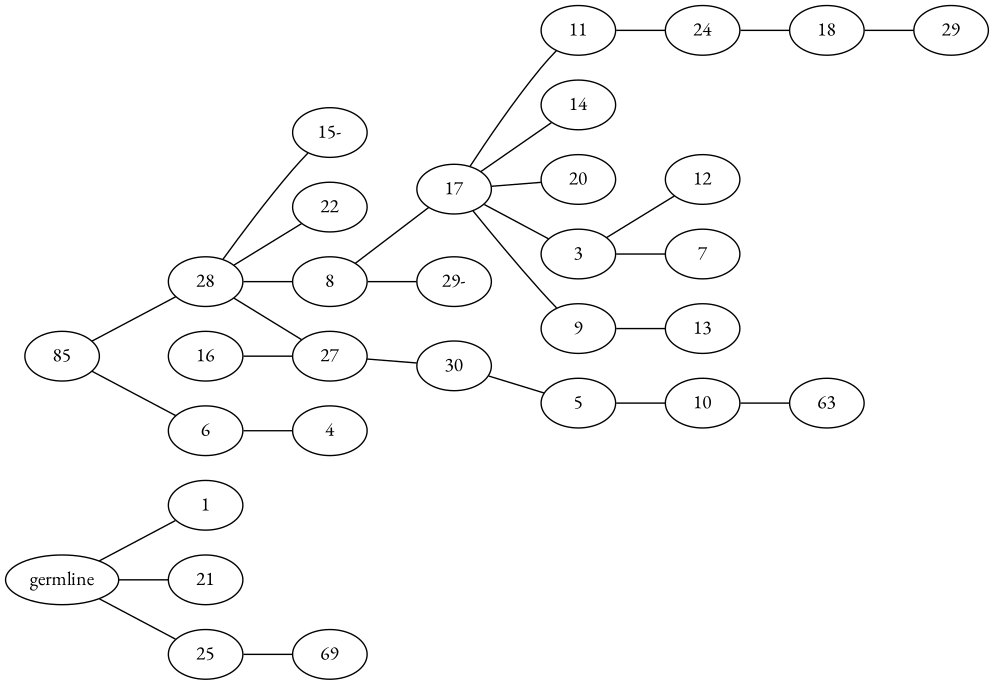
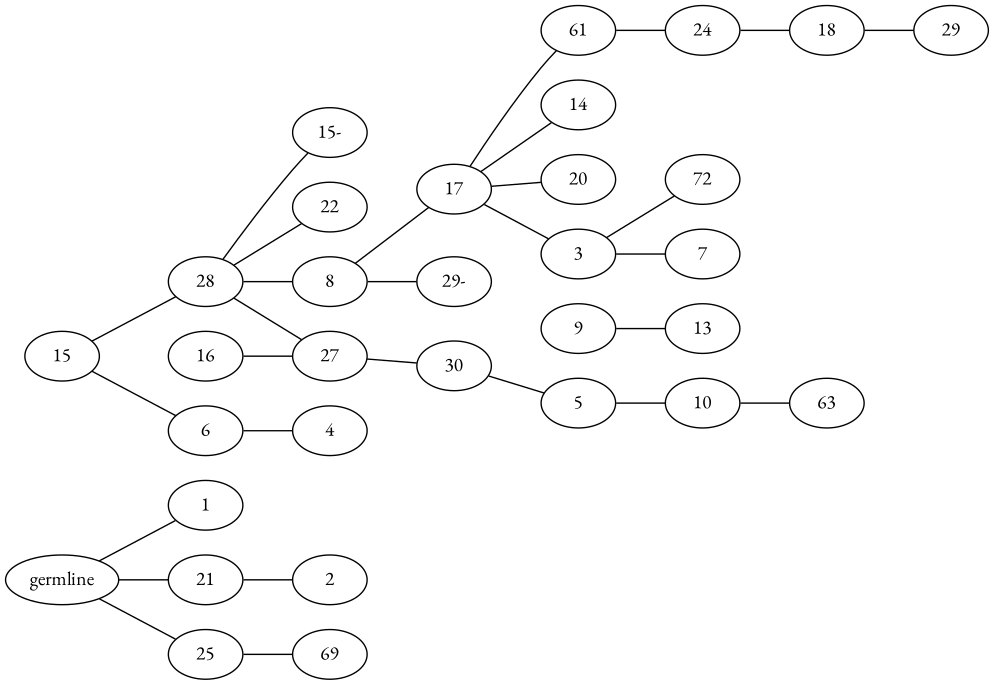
node "11": label "11" -> "61"
node "12": label "12" -> "72"
edge "17" -- "9": removed
node "85": label "85" -> "15"
node "2": added
